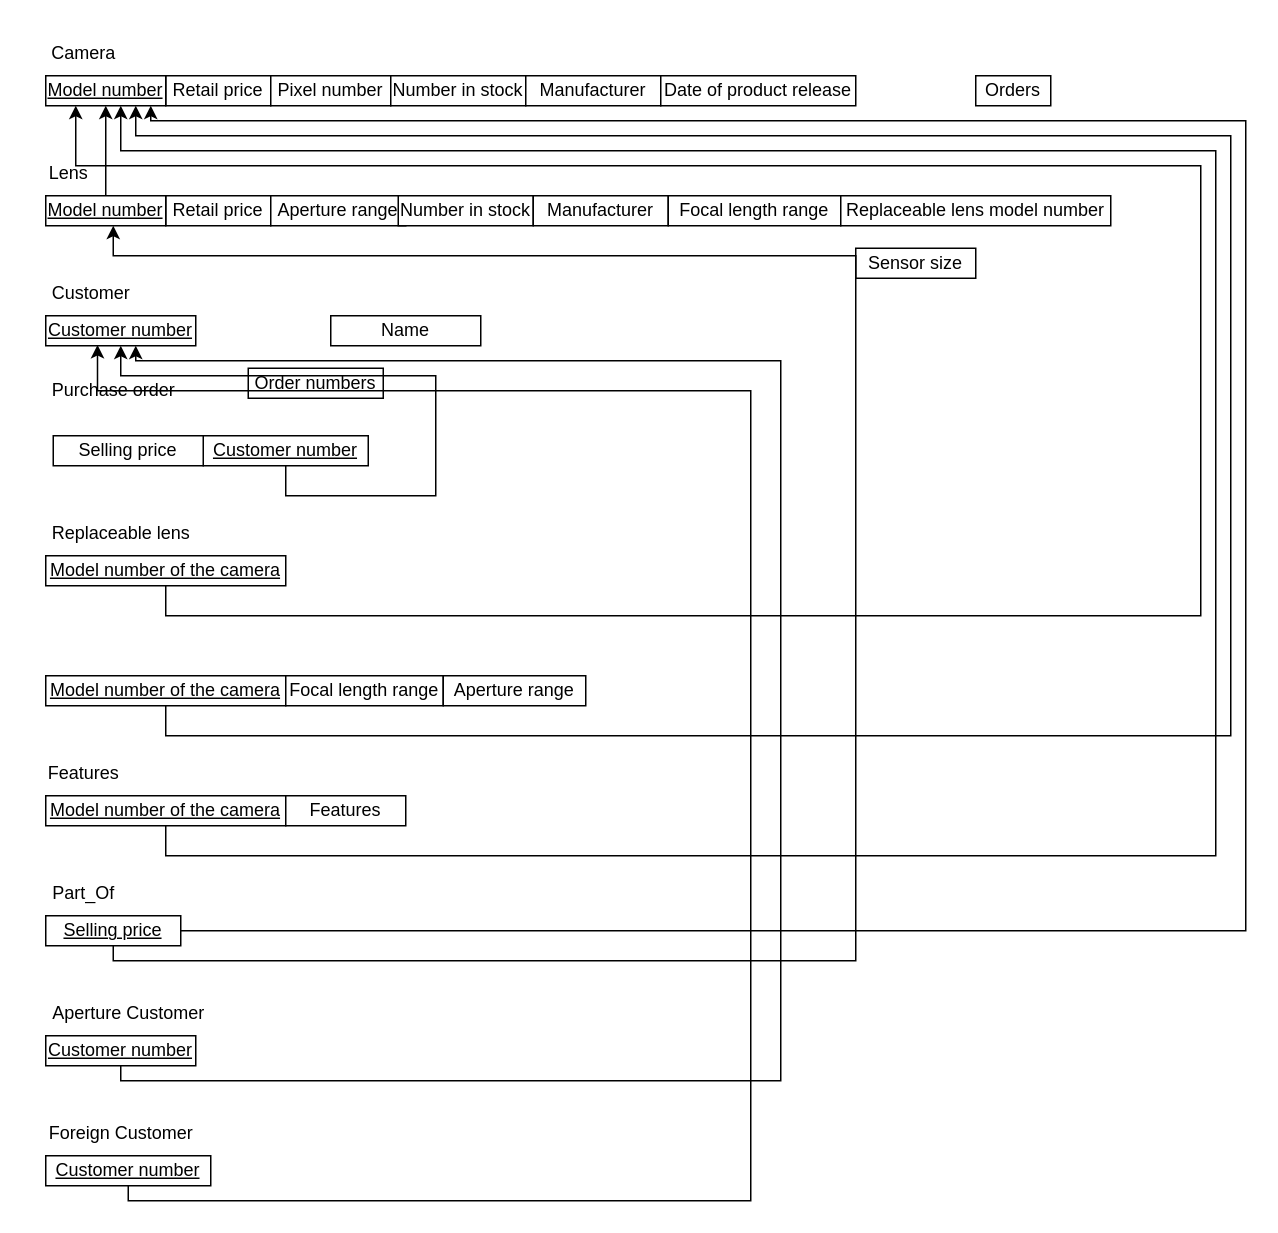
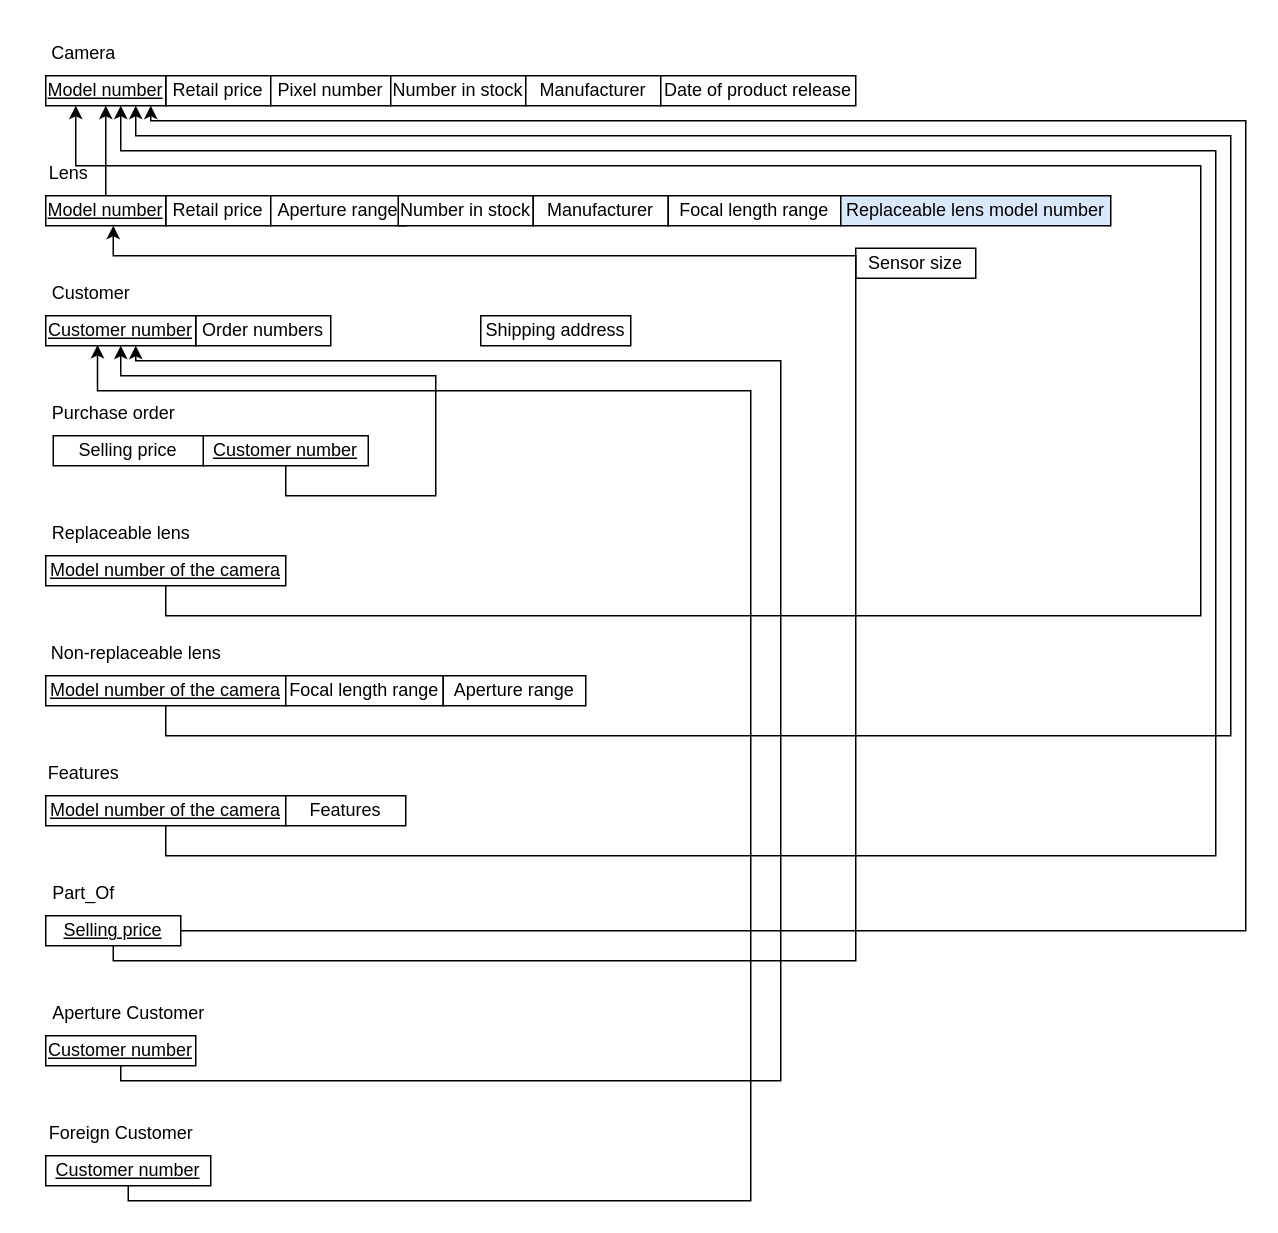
node "Orders": removed
node "Replaceable lens model number": fillcolor #ffffff -> #dae8fc
node "Name": removed
node "Shipping address": added
node "Order numbers": moved (316, 383) -> (263, 331)
node "Purchase order": moved (113, 391) -> (113, 413)
node "Non-replaceable lens": added
